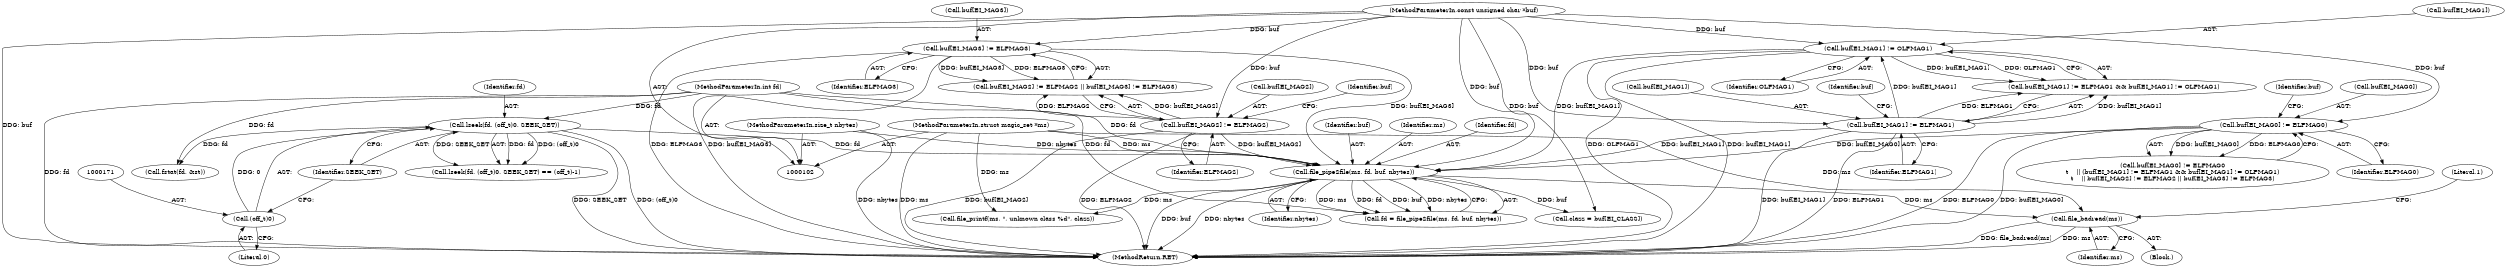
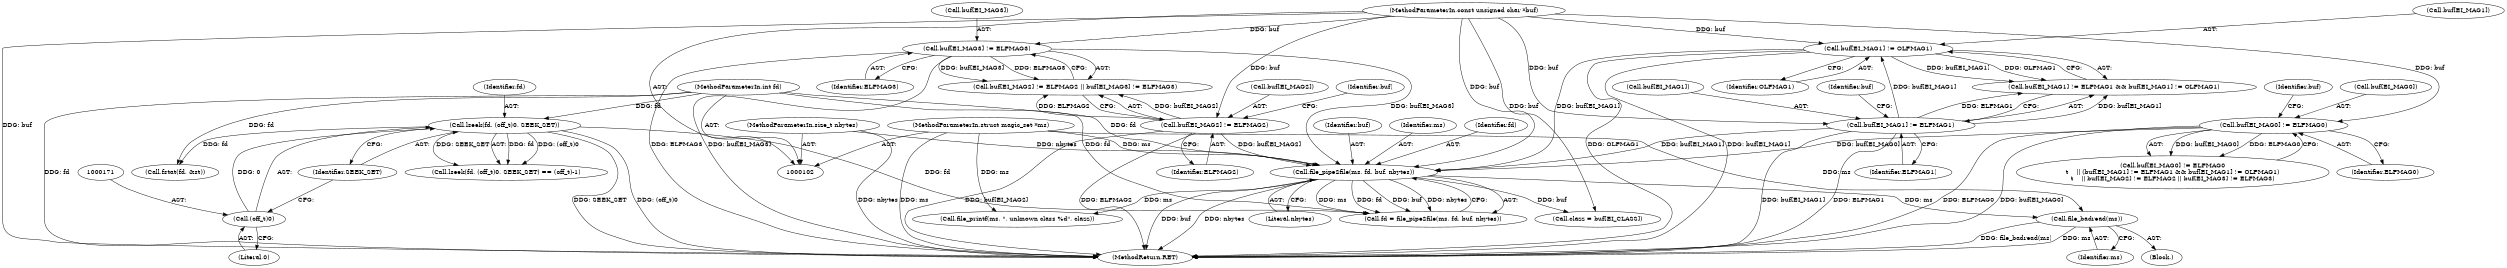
edge "(Call,lseek(fd, (off_t)0, SEEK_SET))" -> "(Call,file_pipe2file(ms, fd, buf, nbytes))": now "(Call,lseek(fd, (off_t)0, SEEK_SET))" -> "(Call,fd = file_pipe2file(ms, fd, buf, nbytes))"
node "(Literal,1)": removed
node "(Identifier,nbytes)": label "(Identifier,nbytes)" -> "(Literal,nbytes)"
